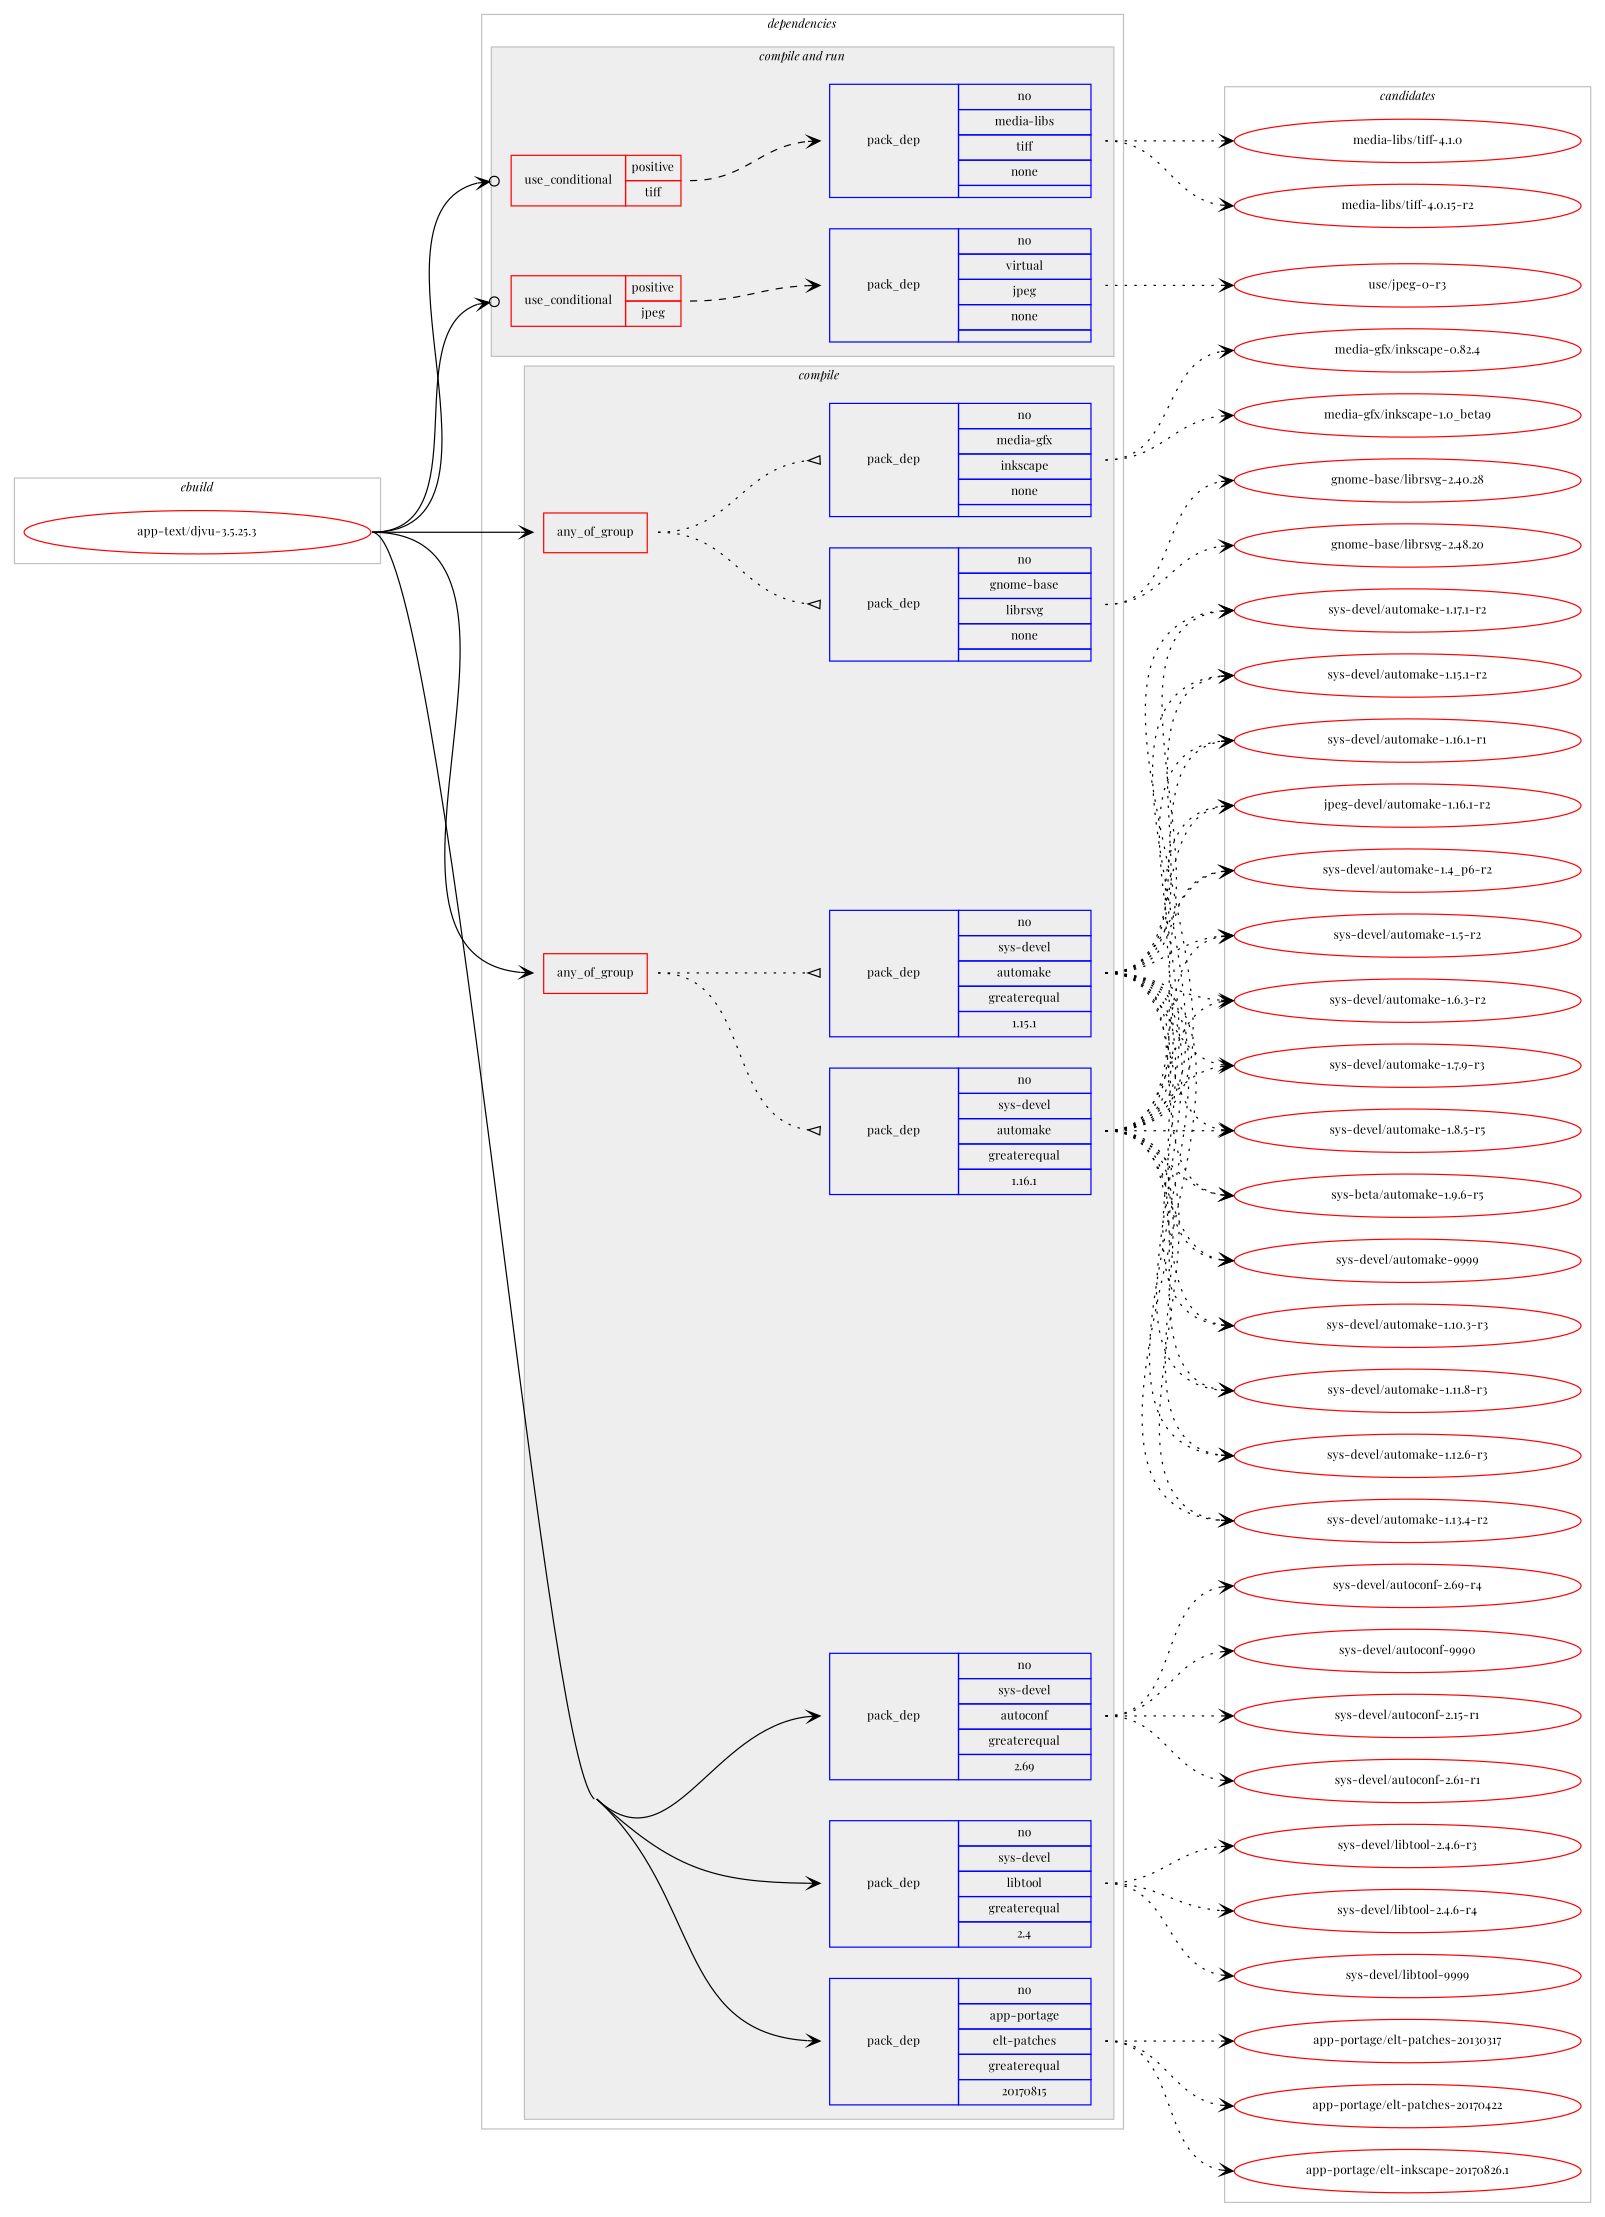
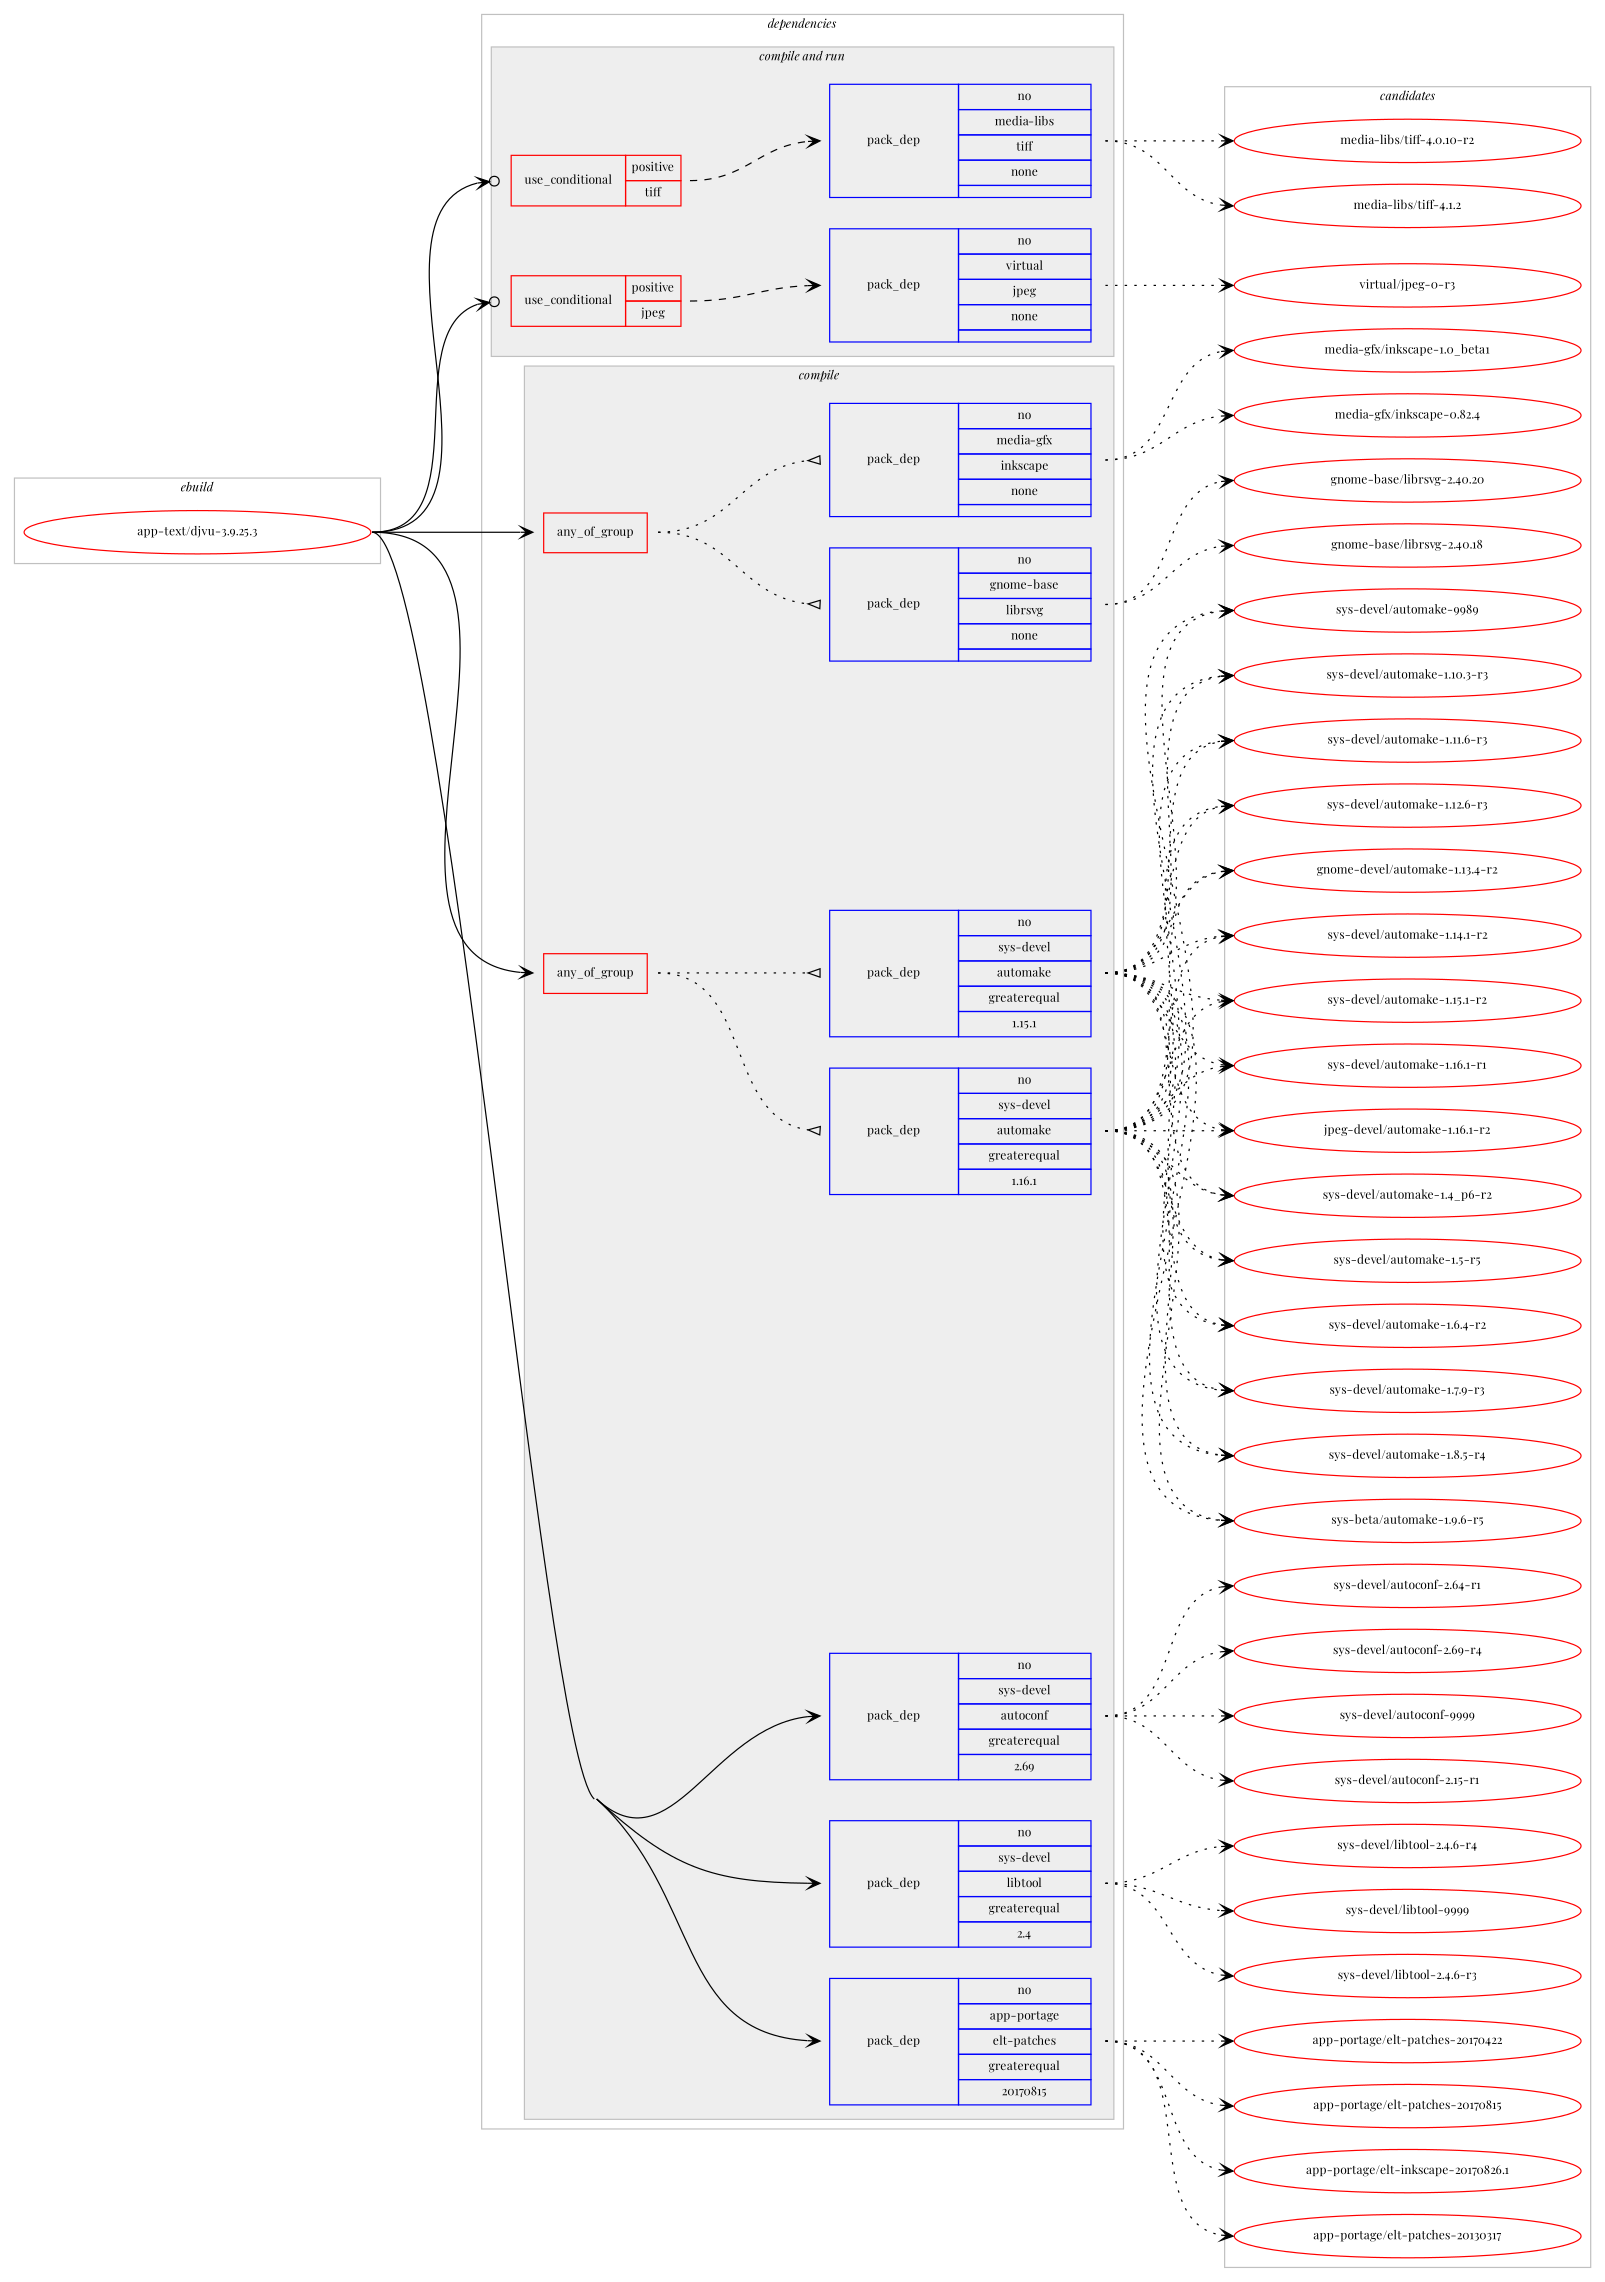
node "media-libs/tiff-4.1.0": label "media-libs/tiff-4.1.0" -> "media-libs/tiff-4.1.2"
node "media-libs/tiff-4.0.15-r2": label "media-libs/tiff-4.0.15-r2" -> "media-libs/tiff-4.0.10-r2"
node "use/jpeg-0-r3": label "use/jpeg-0-r3" -> "virtual/jpeg-0-r3"
node "media-gfx/inkscape-1.0_beta9": label "media-gfx/inkscape-1.0_beta9" -> "media-gfx/inkscape-1.0_beta1"
node "gnome-base/librsvg-2.40.28": label "gnome-base/librsvg-2.40.28" -> "gnome-base/librsvg-2.40.18"
node "app-text/djvu-3.5.25.3": label "app-text/djvu-3.5.25.3" -> "app-text/djvu-3.9.25.3"
node "gnome-base/librsvg-2.48.20": label "gnome-base/librsvg-2.48.20" -> "gnome-base/librsvg-2.40.20"
node "sys-devel/automake-1.17.1-r2": label "sys-devel/automake-1.17.1-r2" -> "sys-devel/automake-1.14.1-r2"
node "sys-devel/automake-1.5-r2": label "sys-devel/automake-1.5-r2" -> "sys-devel/automake-1.5-r5"
node "sys-devel/automake-1.6.3-r2": label "sys-devel/automake-1.6.3-r2" -> "sys-devel/automake-1.6.4-r2"
node "sys-devel/automake-1.8.5-r5": label "sys-devel/automake-1.8.5-r5" -> "sys-devel/automake-1.8.5-r4"
node "sys-devel/automake-9999": label "sys-devel/automake-9999" -> "sys-devel/automake-9989"
node "sys-devel/automake-1.11.8-r3": label "sys-devel/automake-1.11.8-r3" -> "sys-devel/automake-1.11.6-r3"
node "sys-devel/automake-1.13.4-r2": label "sys-devel/automake-1.13.4-r2" -> "gnome-devel/automake-1.13.4-r2"
node "sys-devel/autoconf-9990": label "sys-devel/autoconf-9990" -> "sys-devel/autoconf-9999"
node "sys-devel/autoconf-2.61-r1": label "sys-devel/autoconf-2.61-r1" -> "sys-devel/autoconf-2.64-r1"
node "app-portage/elt-patches-20170815": added
